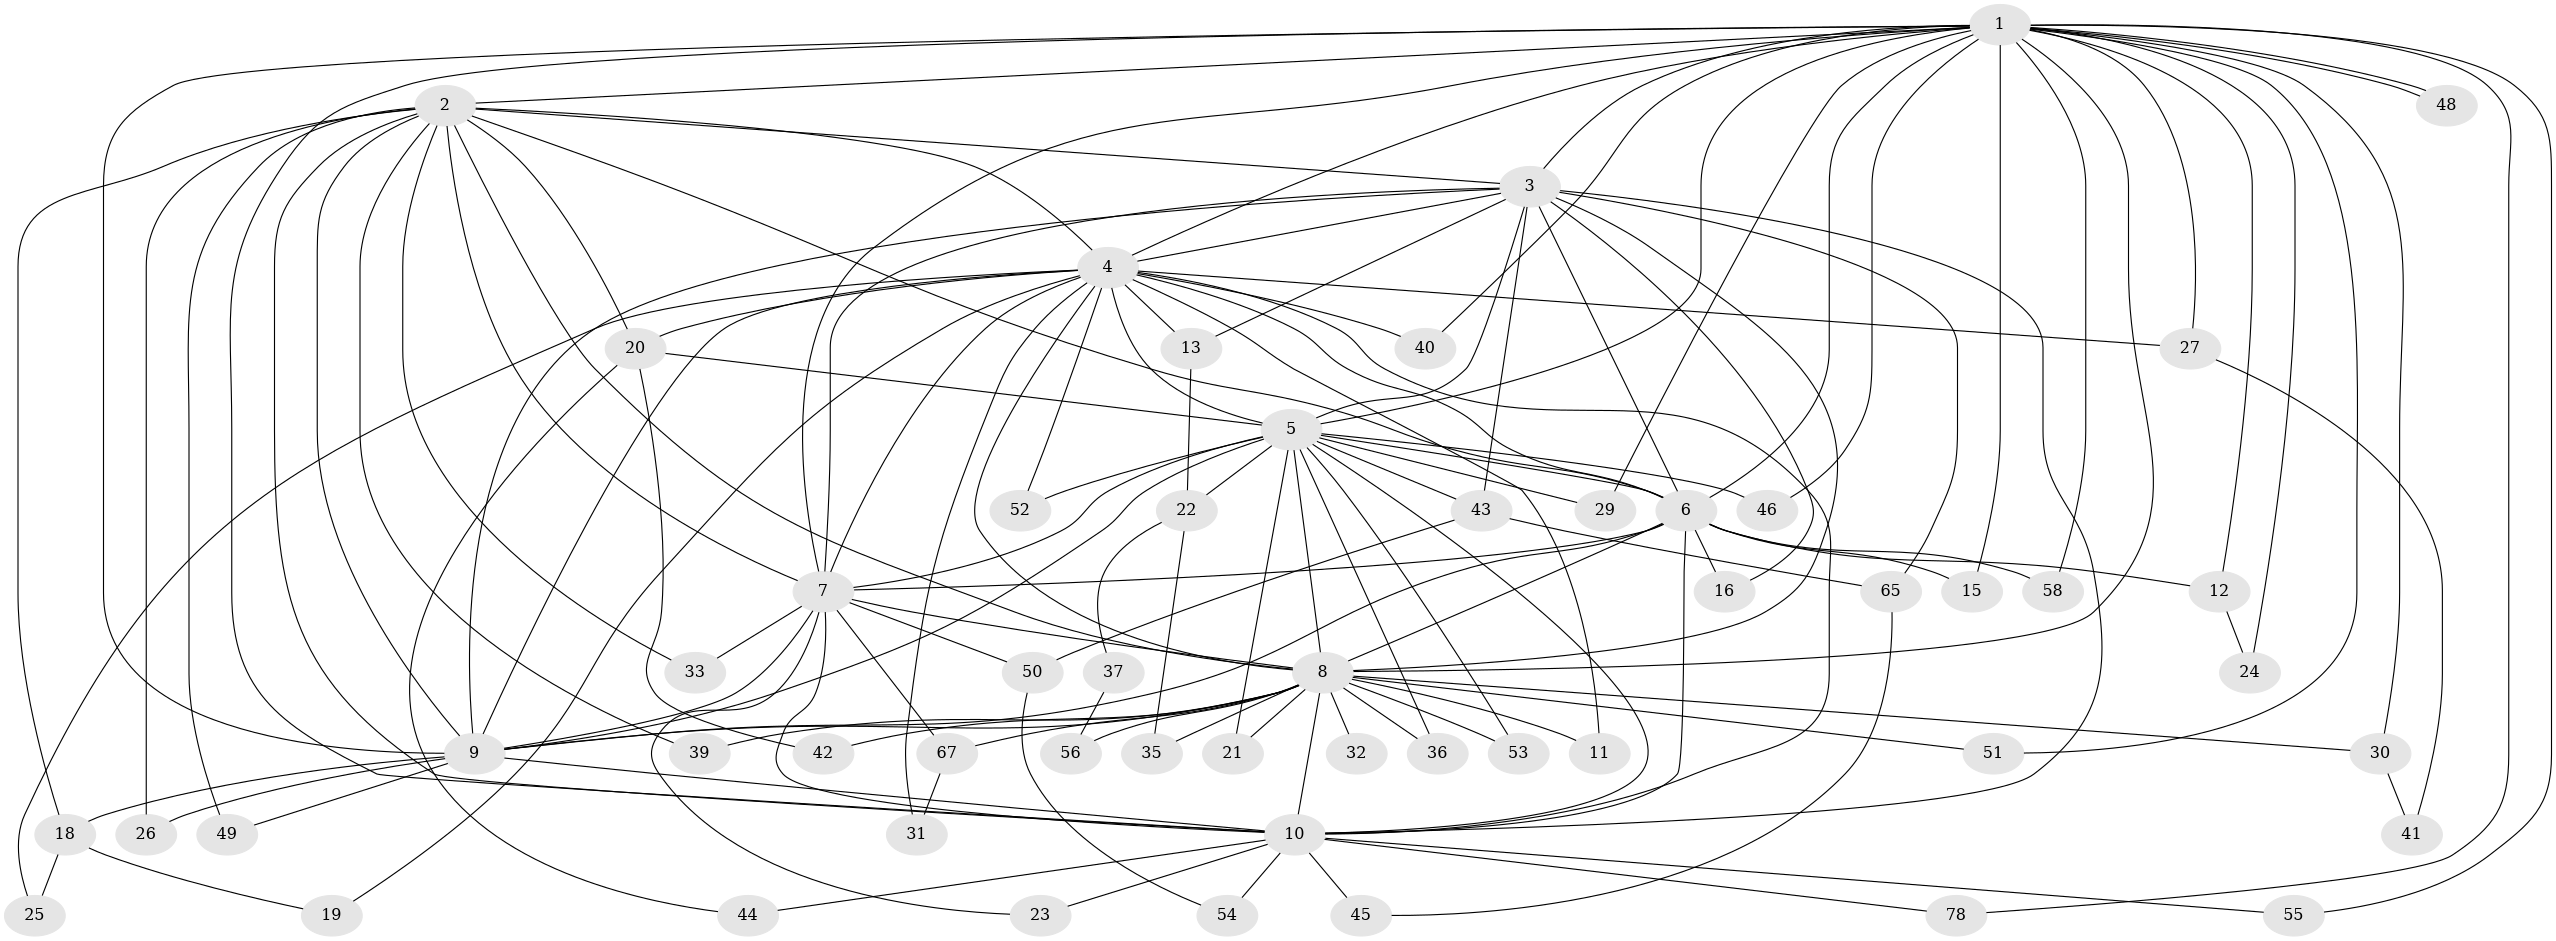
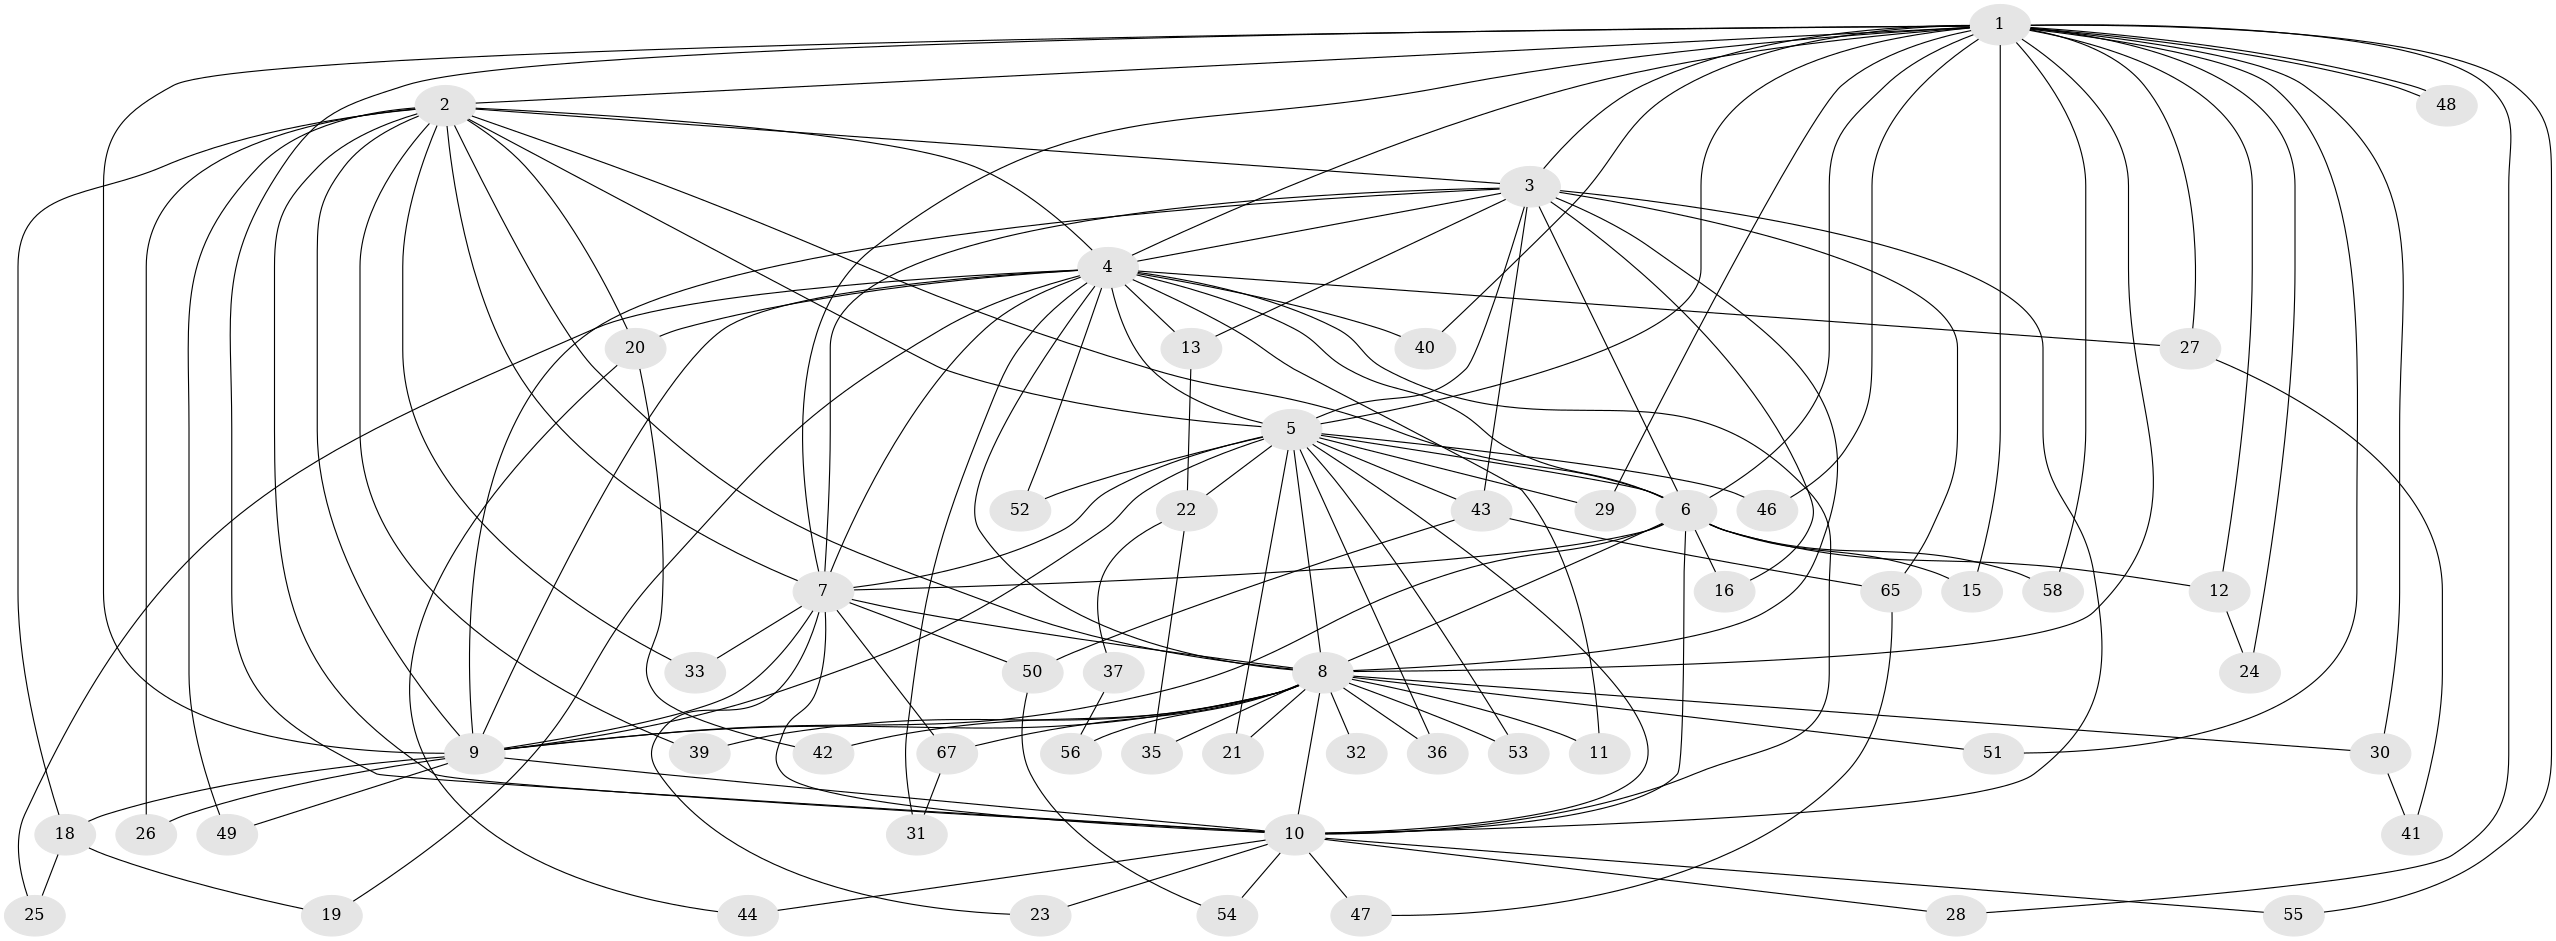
edge "20" -- "5": now "2" -- "5"
node "45": label "45" -> "47"
node "78": label "78" -> "28"
